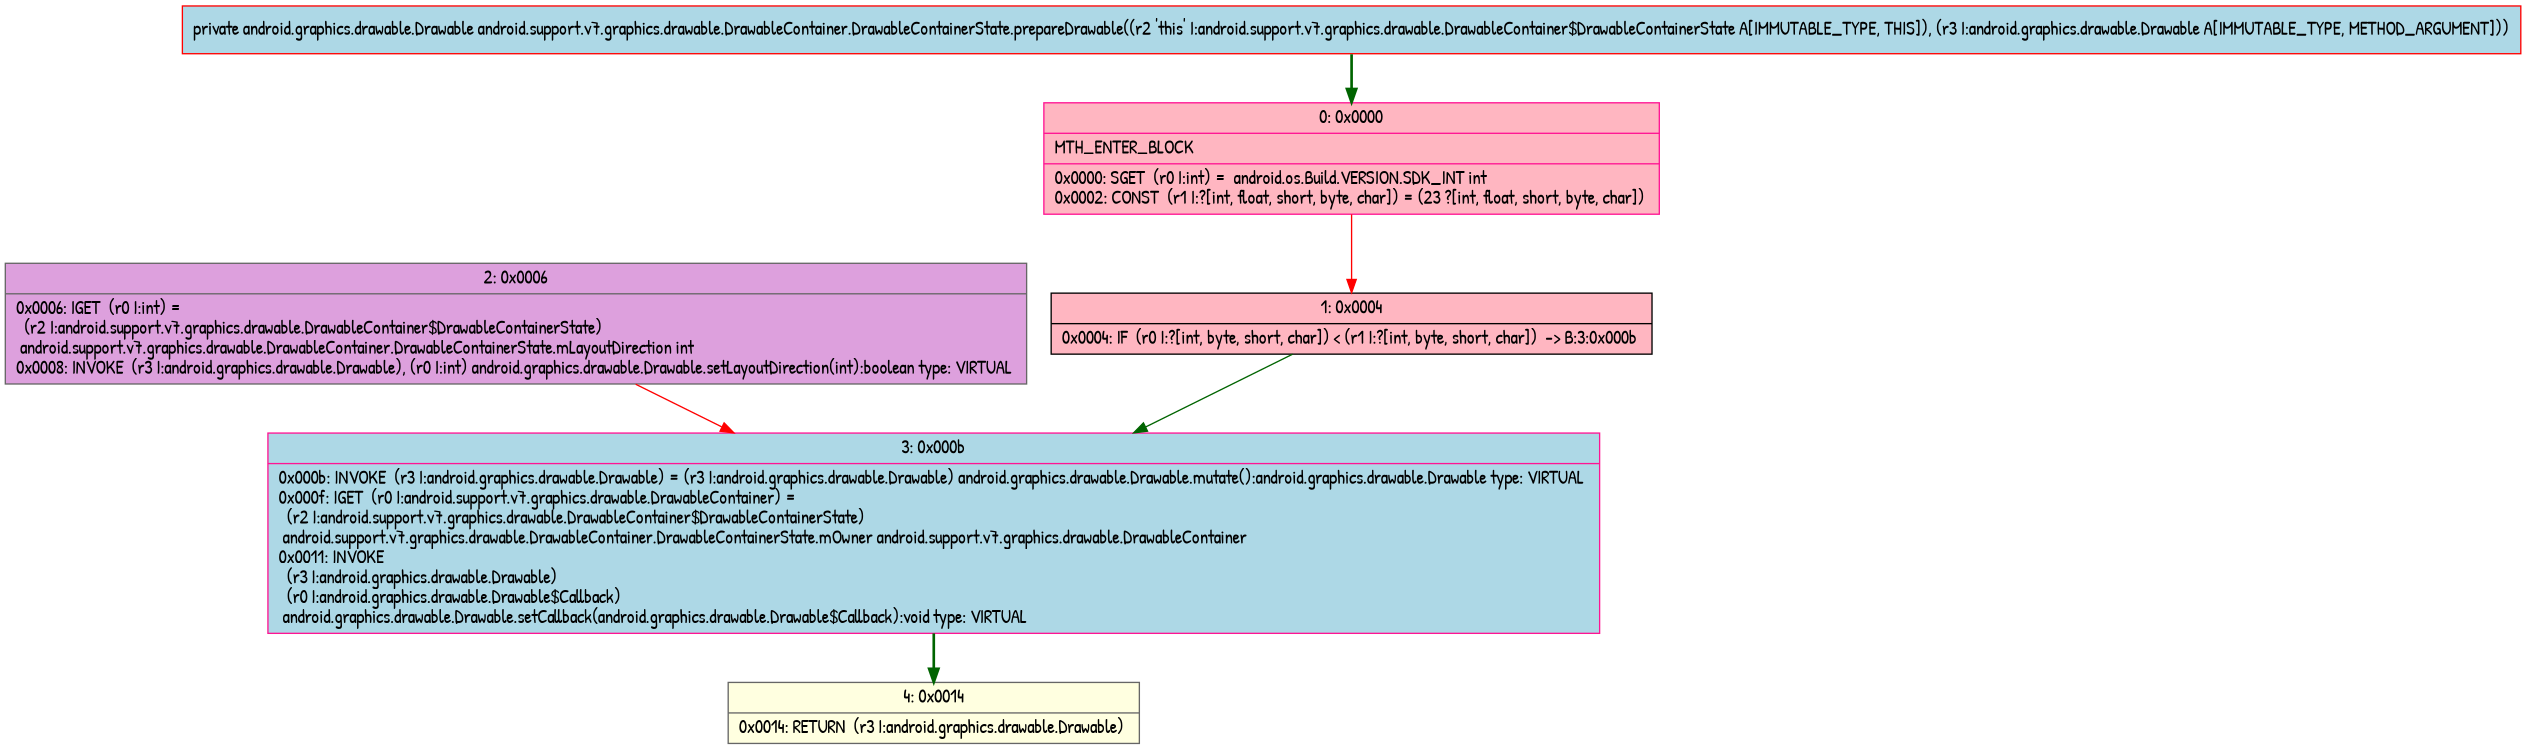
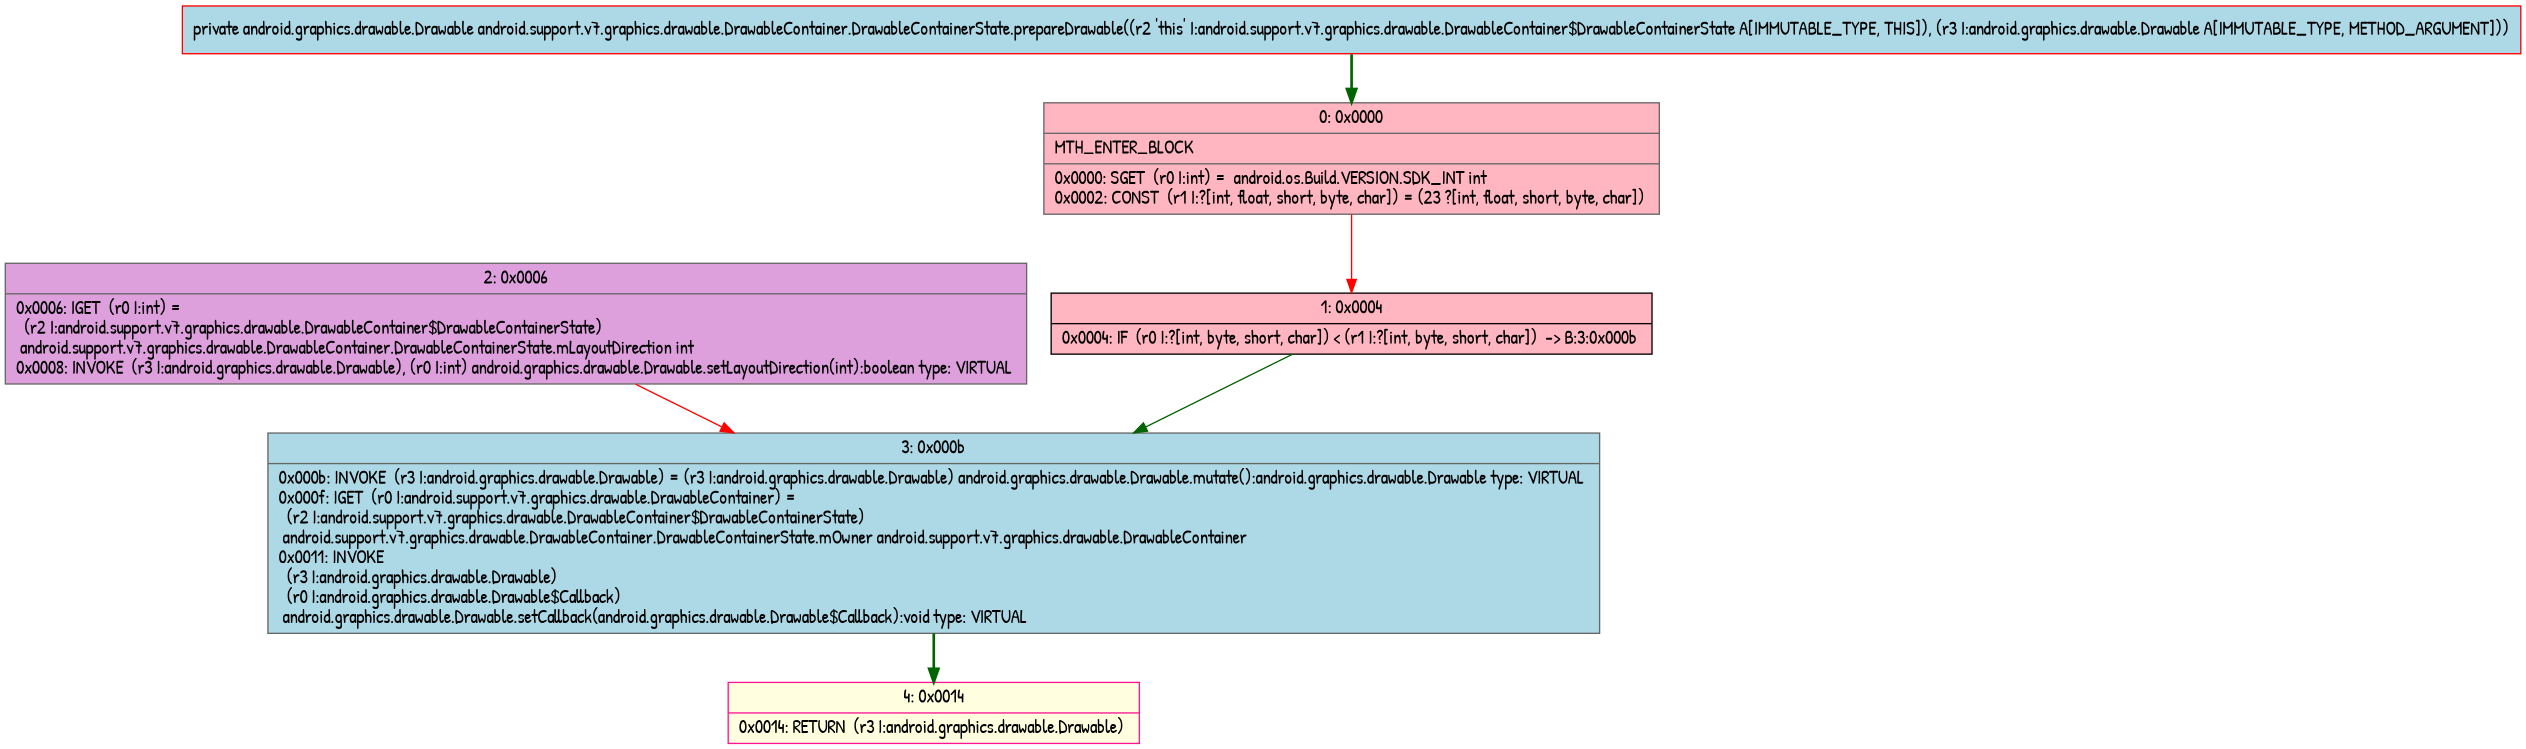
node "0: 0x0000": color deeppink -> gray40
node "3: 0x000b": color deeppink -> gray40
node "4: 0x0014": color gray40 -> deeppink
